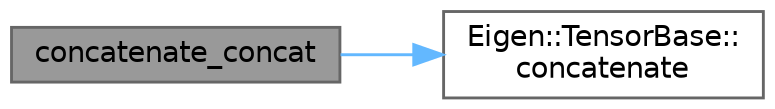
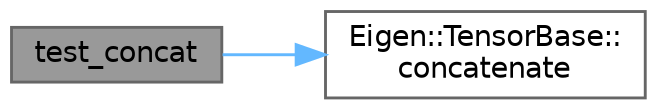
node "concatenate_concat": label "concatenate_concat" -> "test_concat"
